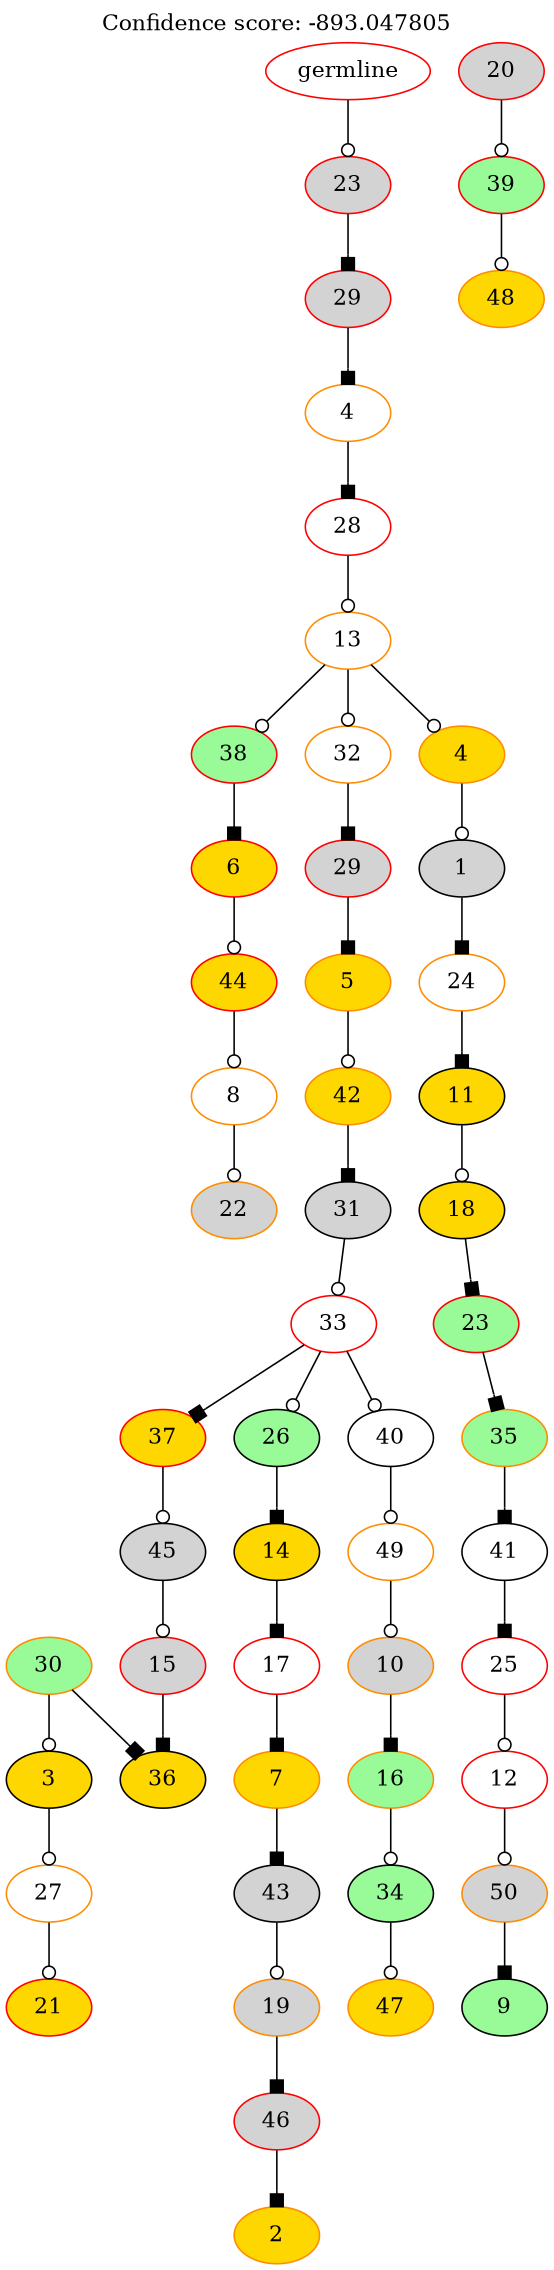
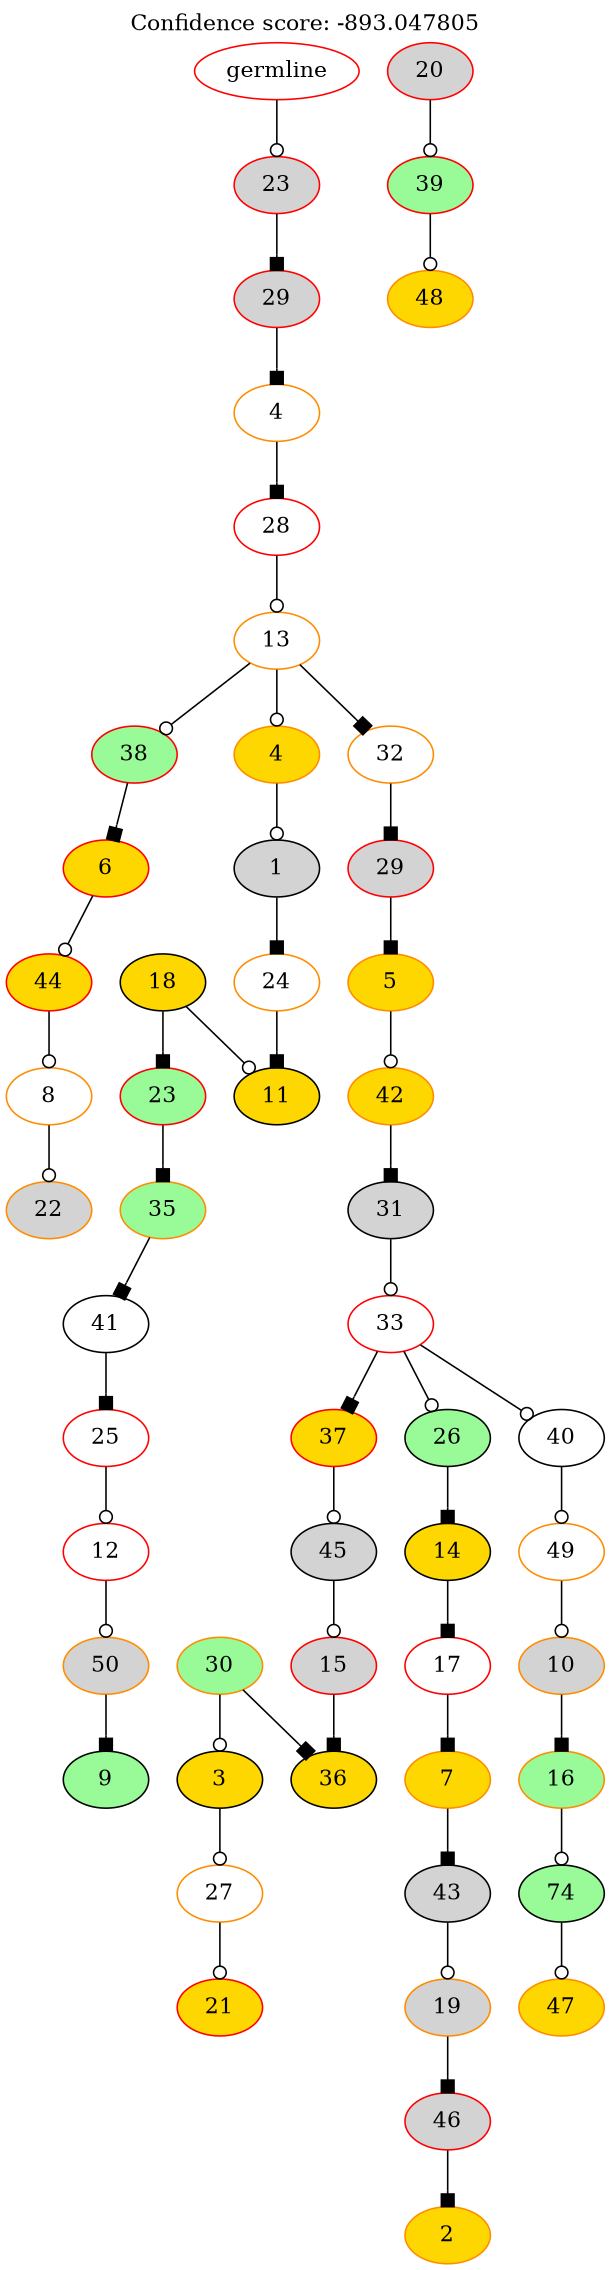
edge "13" -> "32": arrowhead odot -> box
edge "11" -> "18": reversed
node "34": label "34" -> "74"
